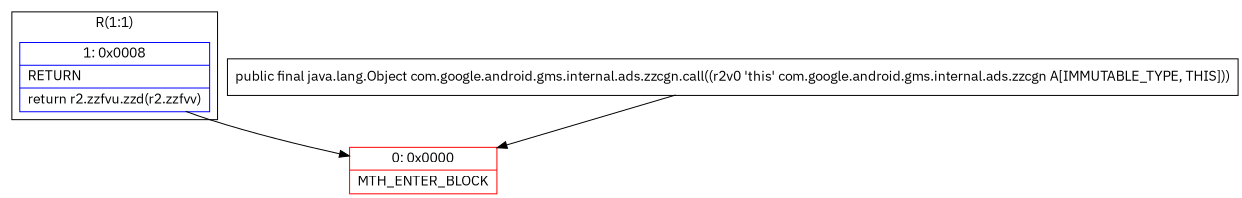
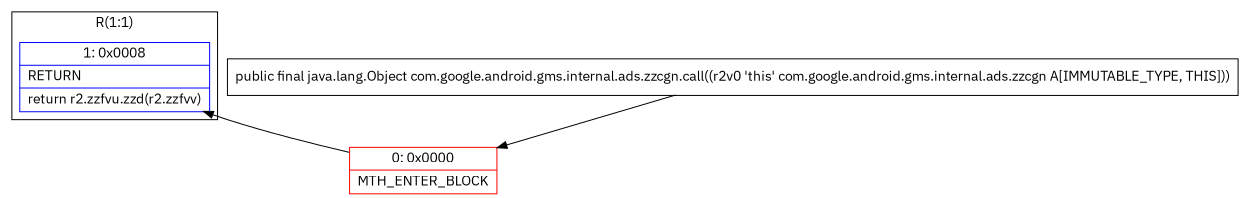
edge "1: 0x0008" -> "0: 0x0000": reversed
